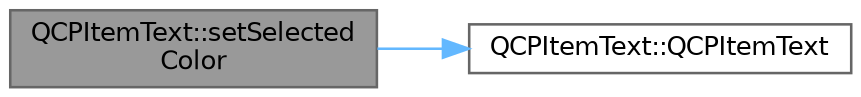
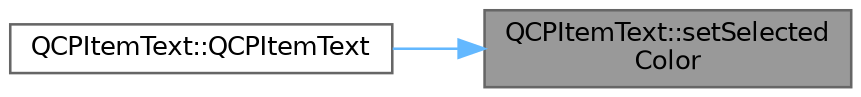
edge "QCPItemText::setSelected Color" -> "QCPItemText::QCPItemText": reversed
